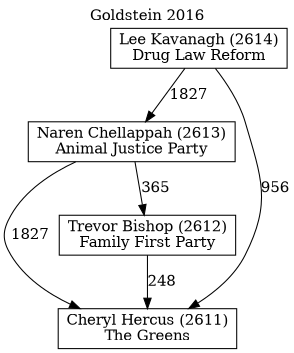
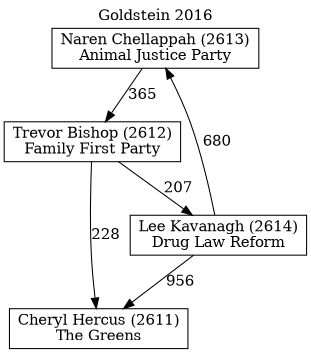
edge "Lee Kavanagh (2614) Drug Law Reform" -> "Naren Chellappah (2613) Animal Justice Party": label "1827" -> "680"
edge "Trevor Bishop (2612) Family First Party" -> "Lee Kavanagh (2614) Drug Law Reform": added, label "207"
edge "Naren Chellappah (2613) Animal Justice Party" -> "Cheryl Hercus (2611) The Greens": removed, label "1827"
edge "Trevor Bishop (2612) Family First Party" -> "Cheryl Hercus (2611) The Greens": label "248" -> "228"
